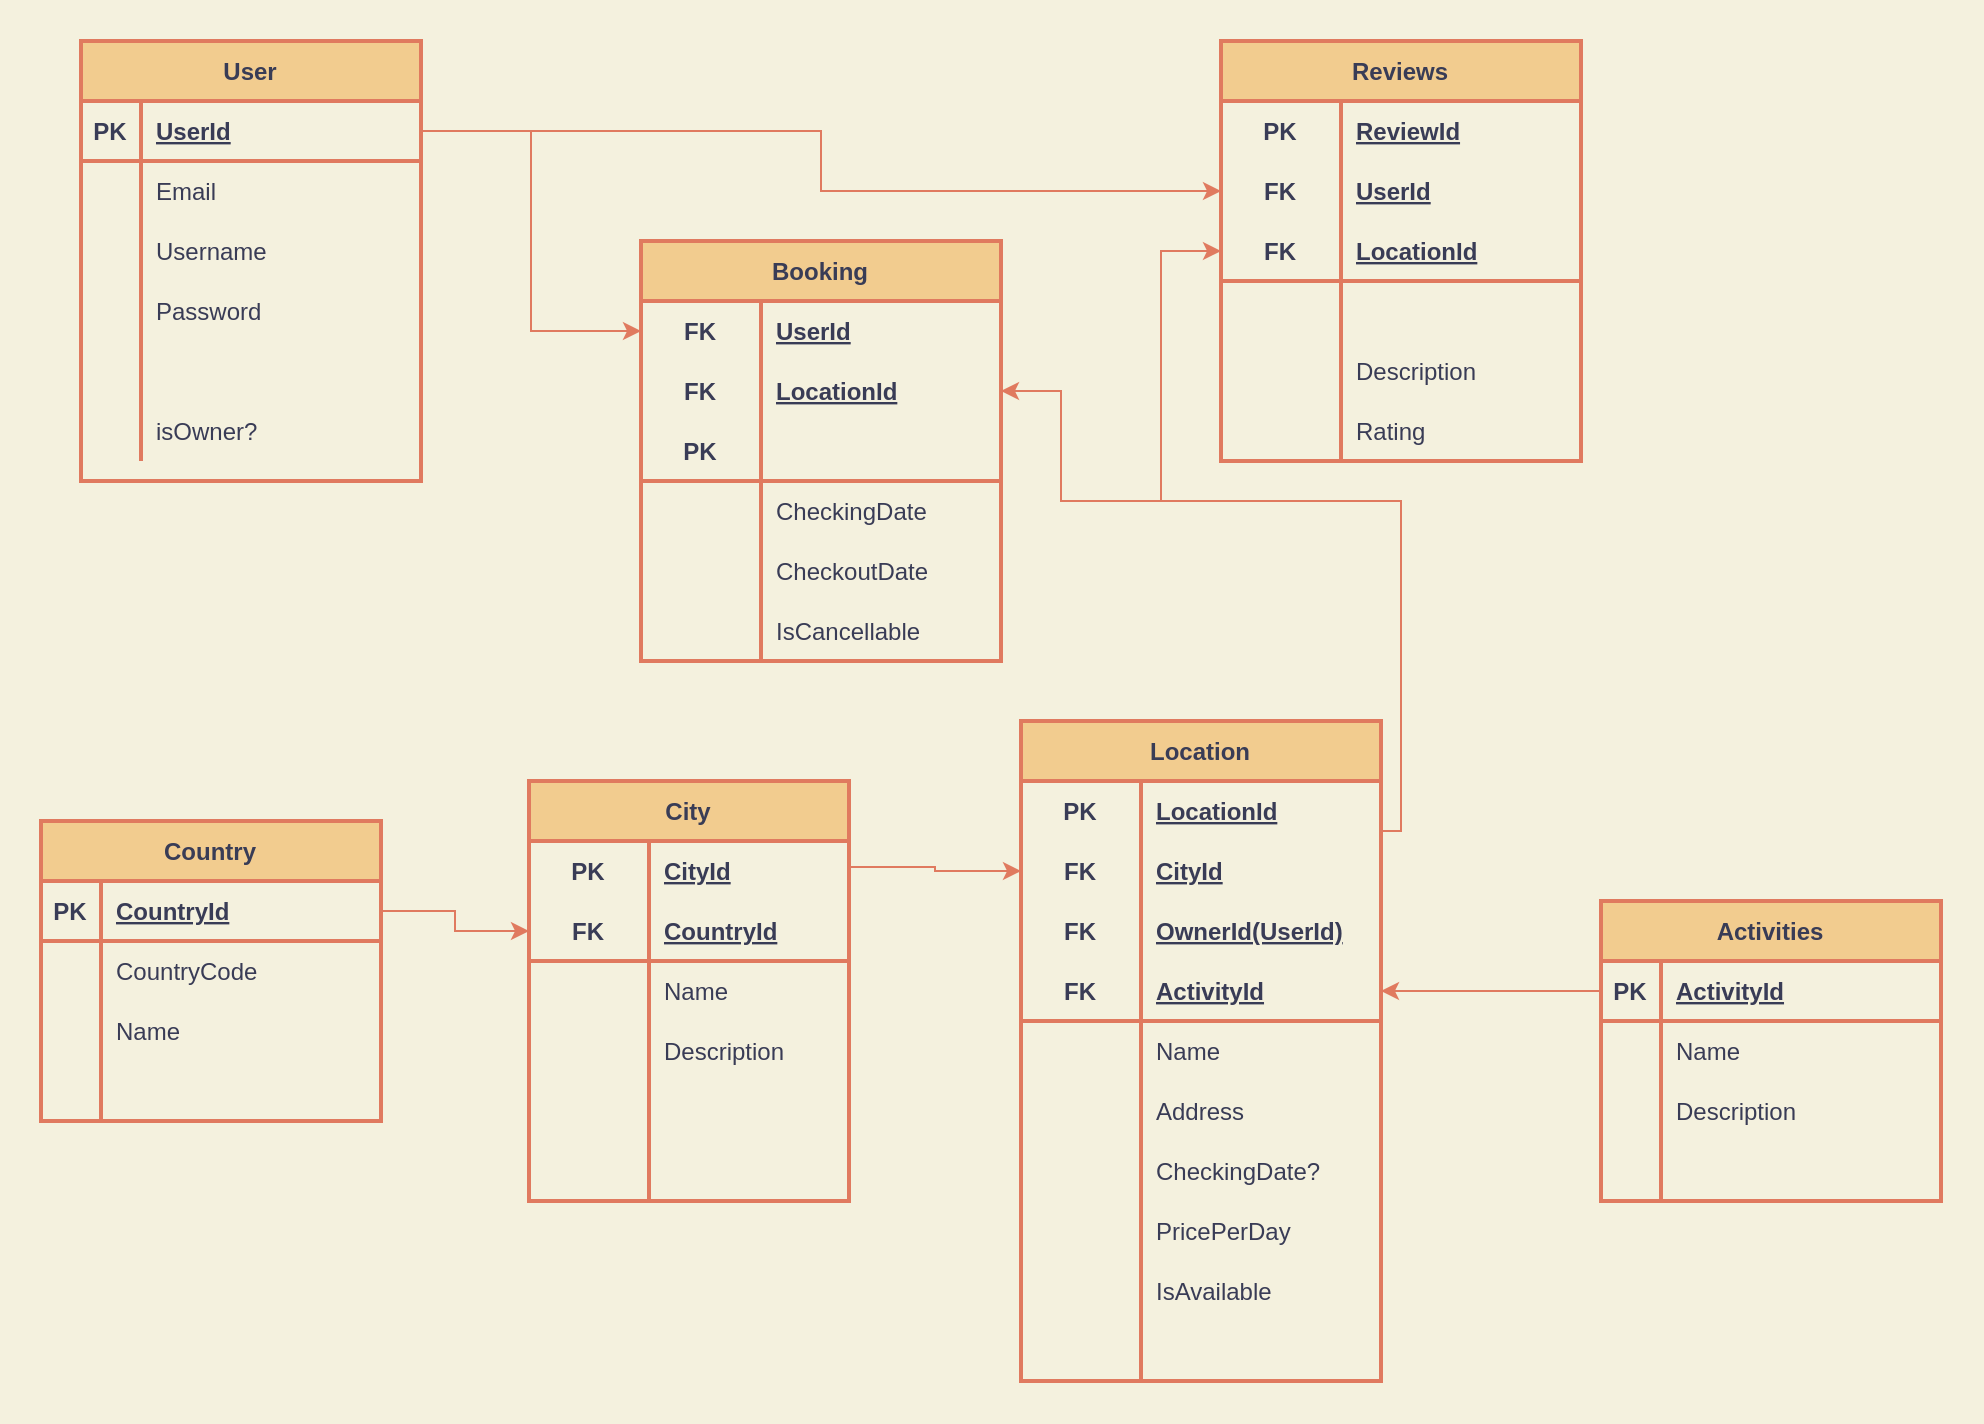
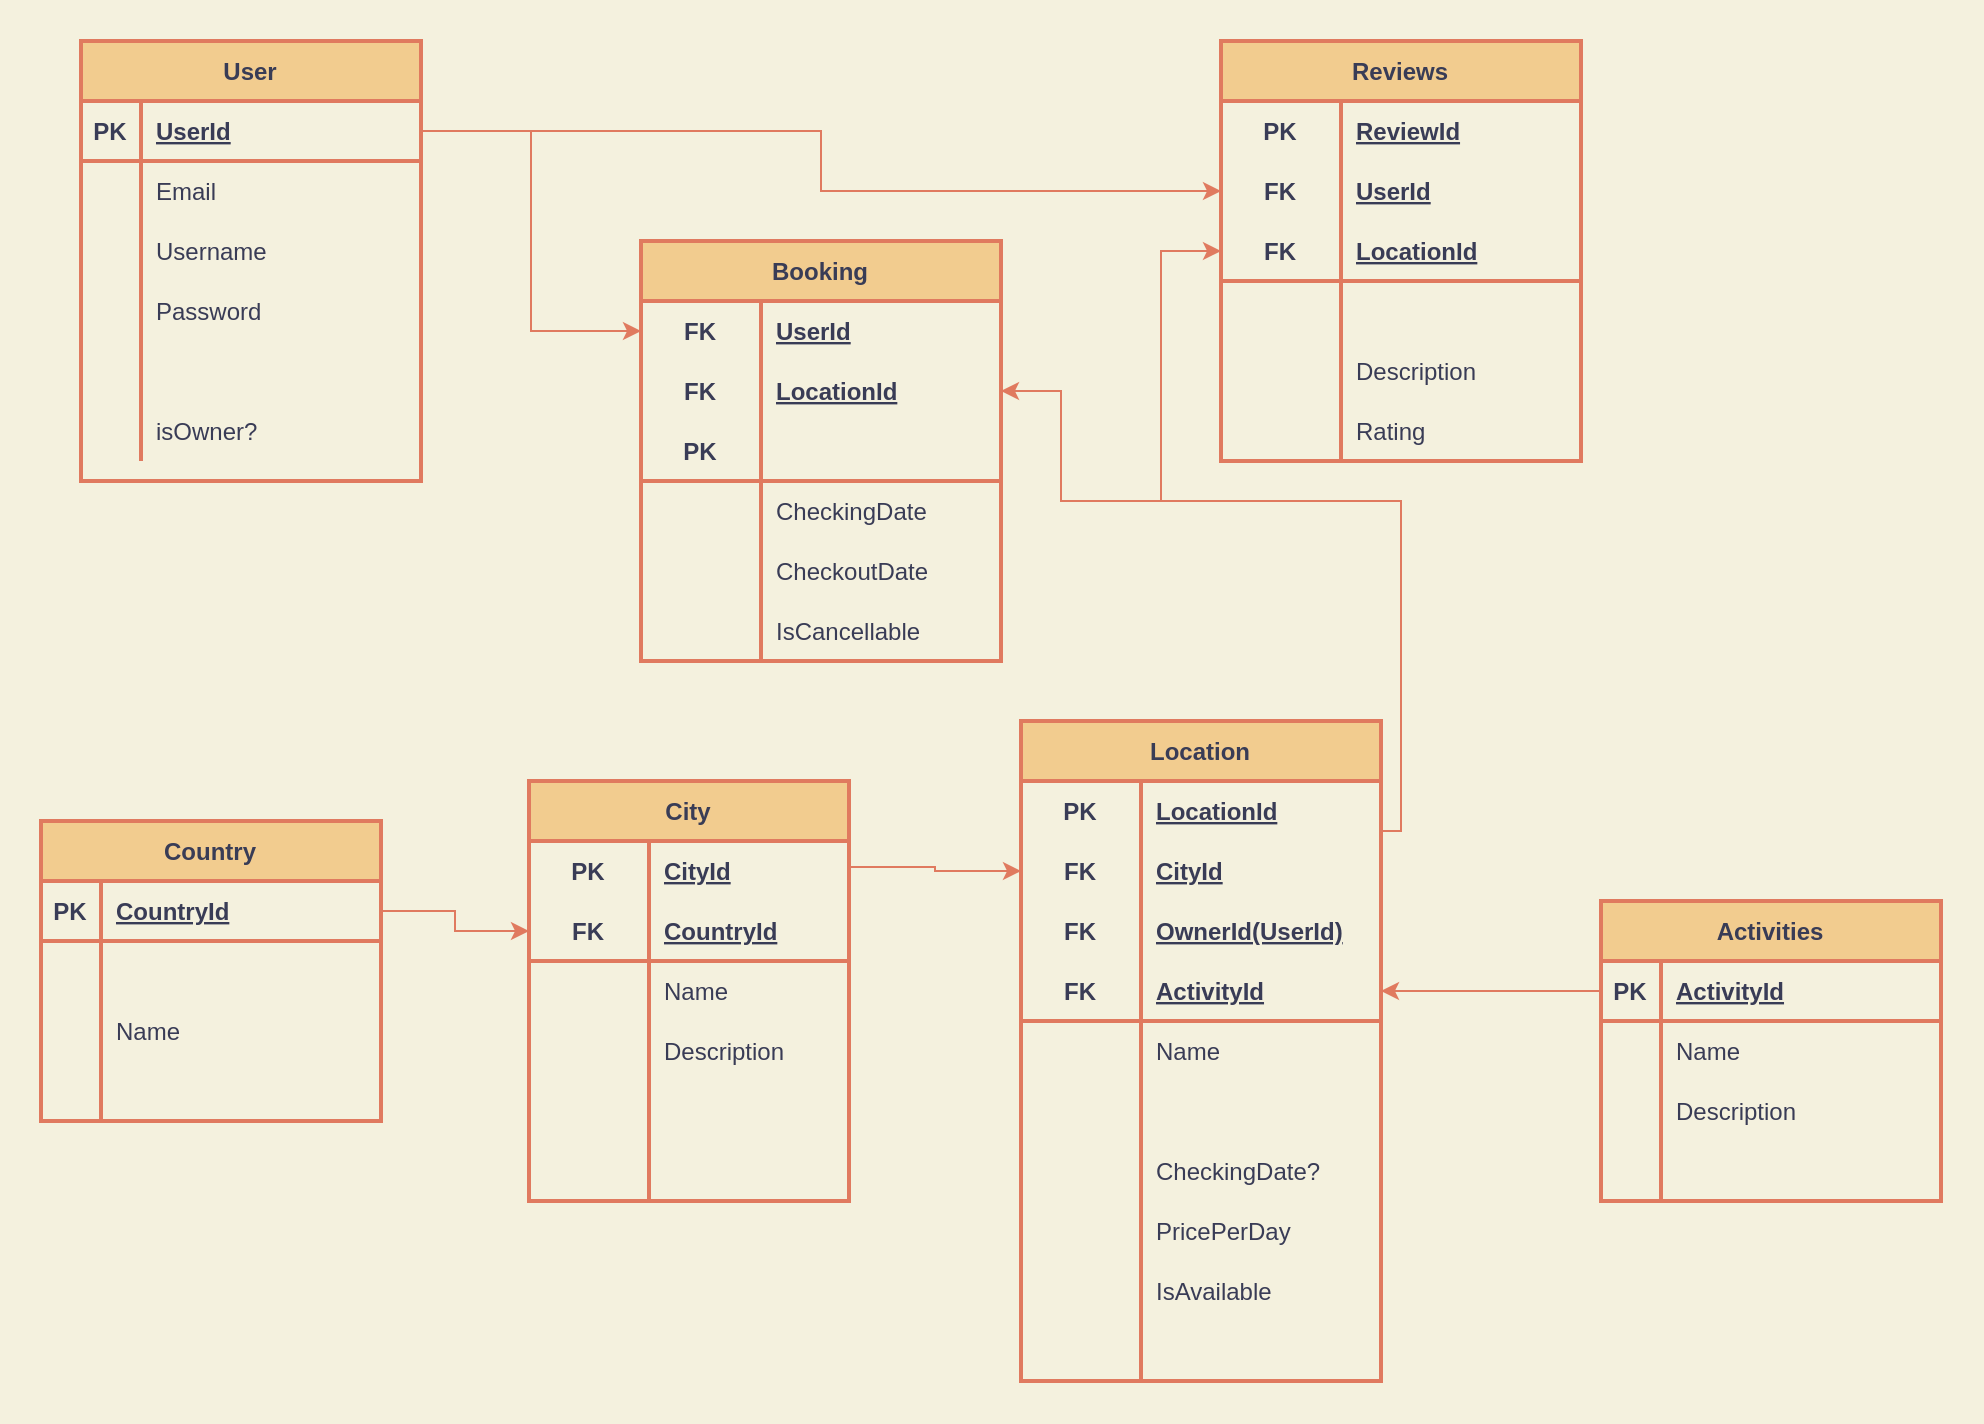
node "CountryCode": removed
node "Address": removed
